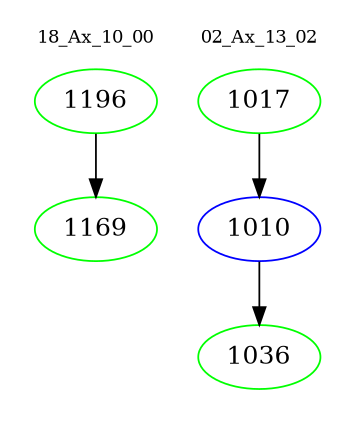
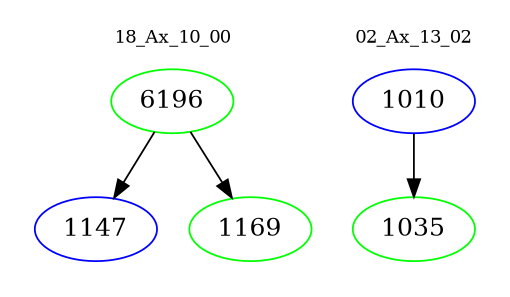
node "1196": label "1196" -> "6196"
node "1017": removed
node "1147": added
node "1036": label "1036" -> "1035"
